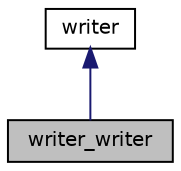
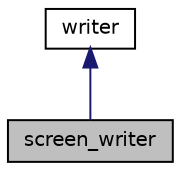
node "writer_writer": label "writer_writer" -> "screen_writer"
